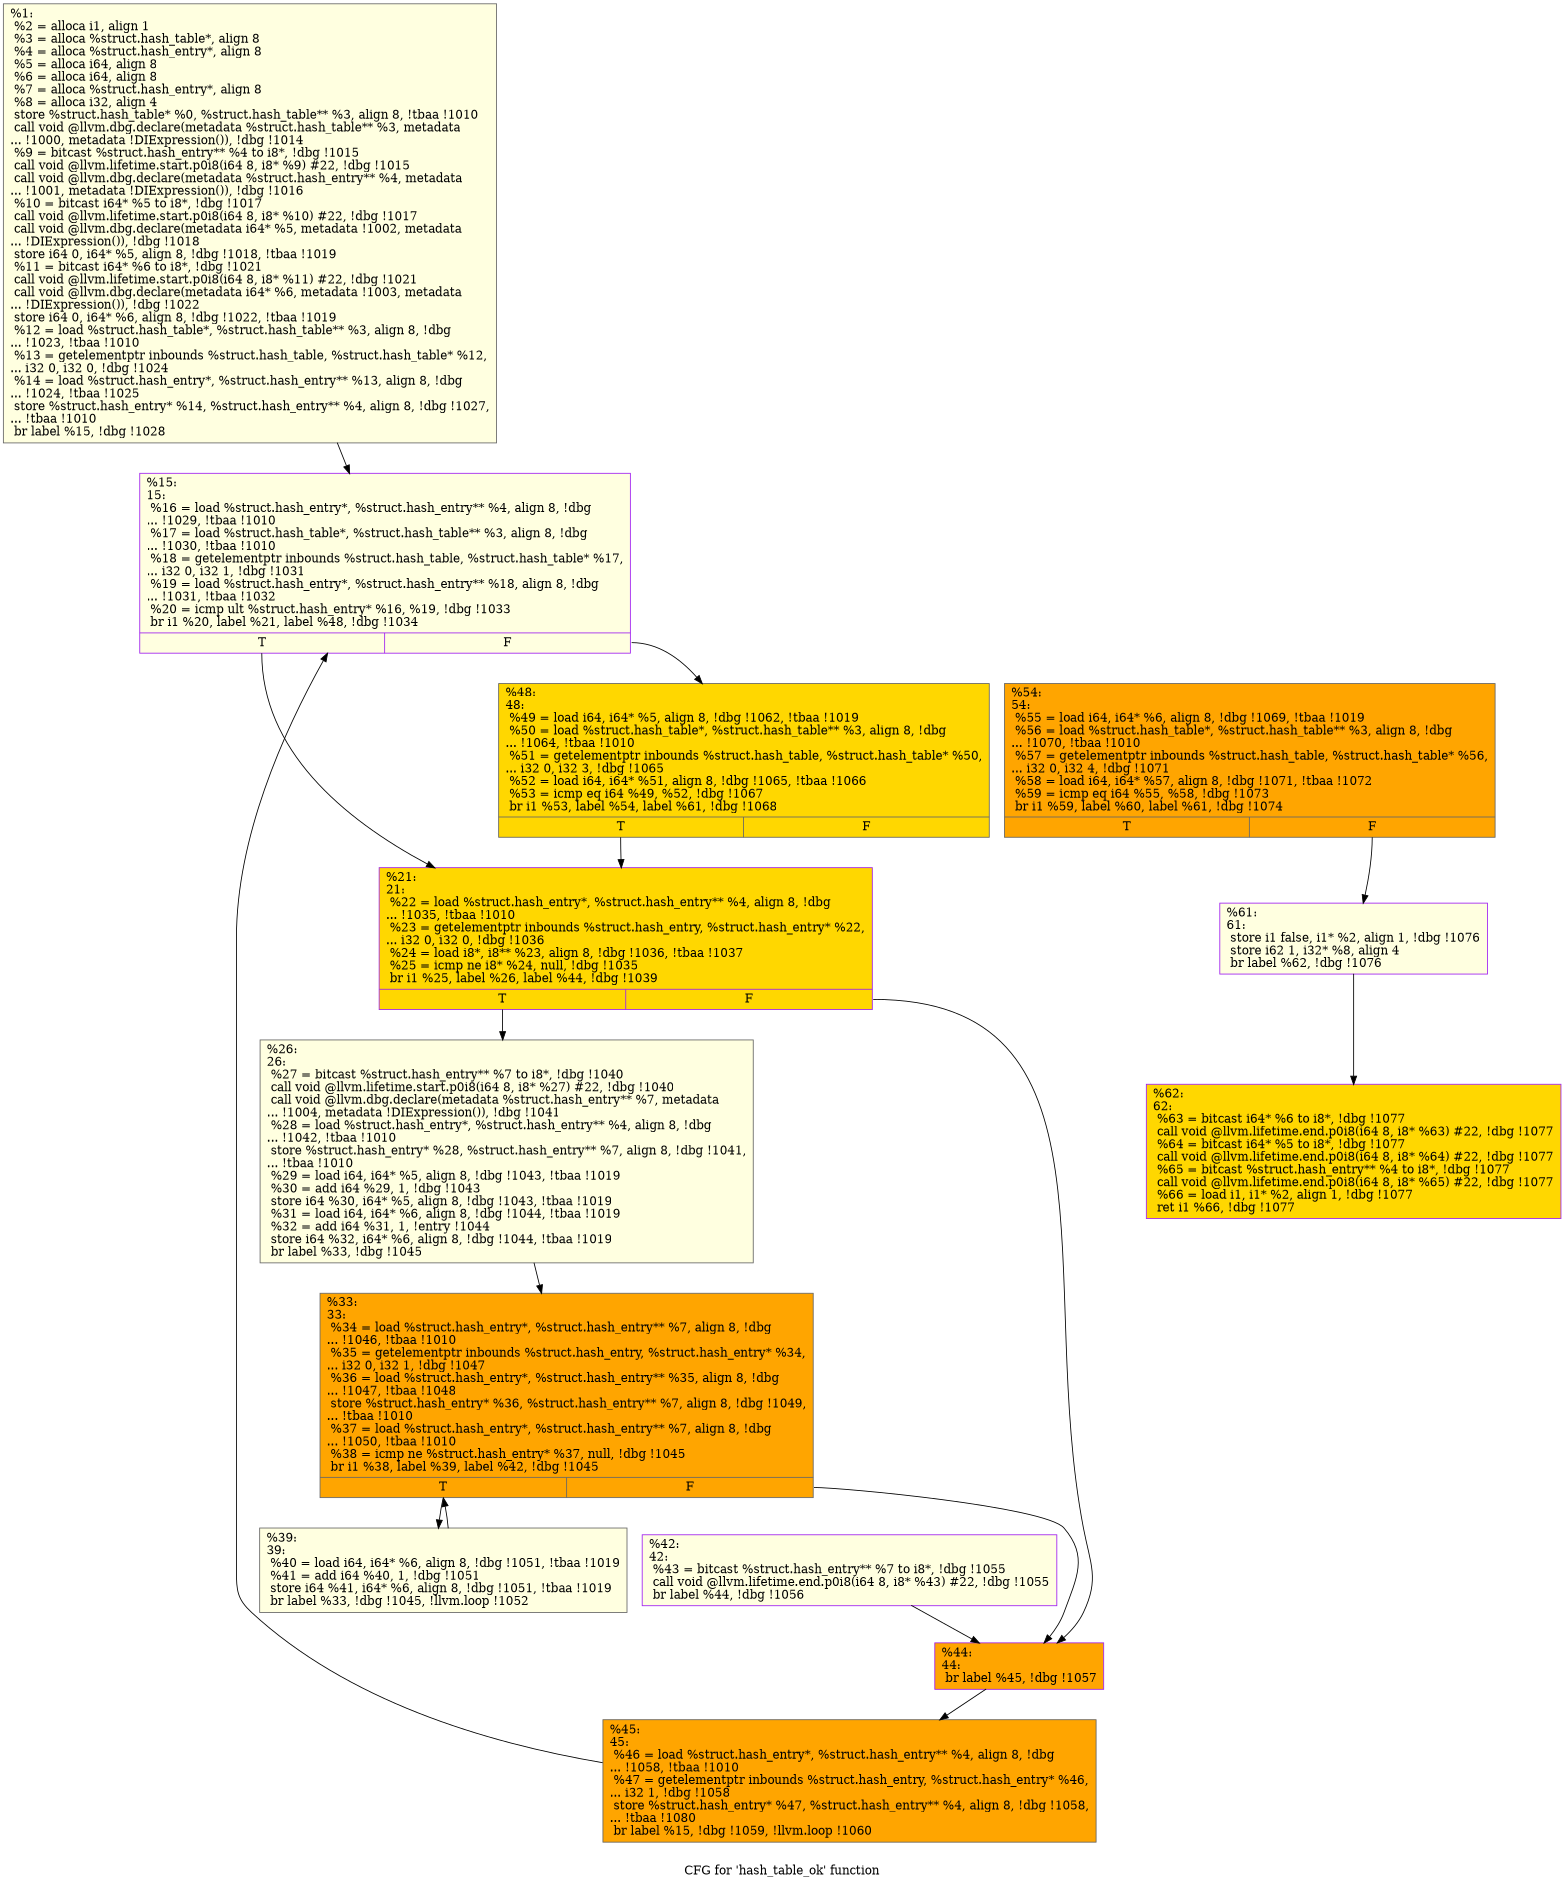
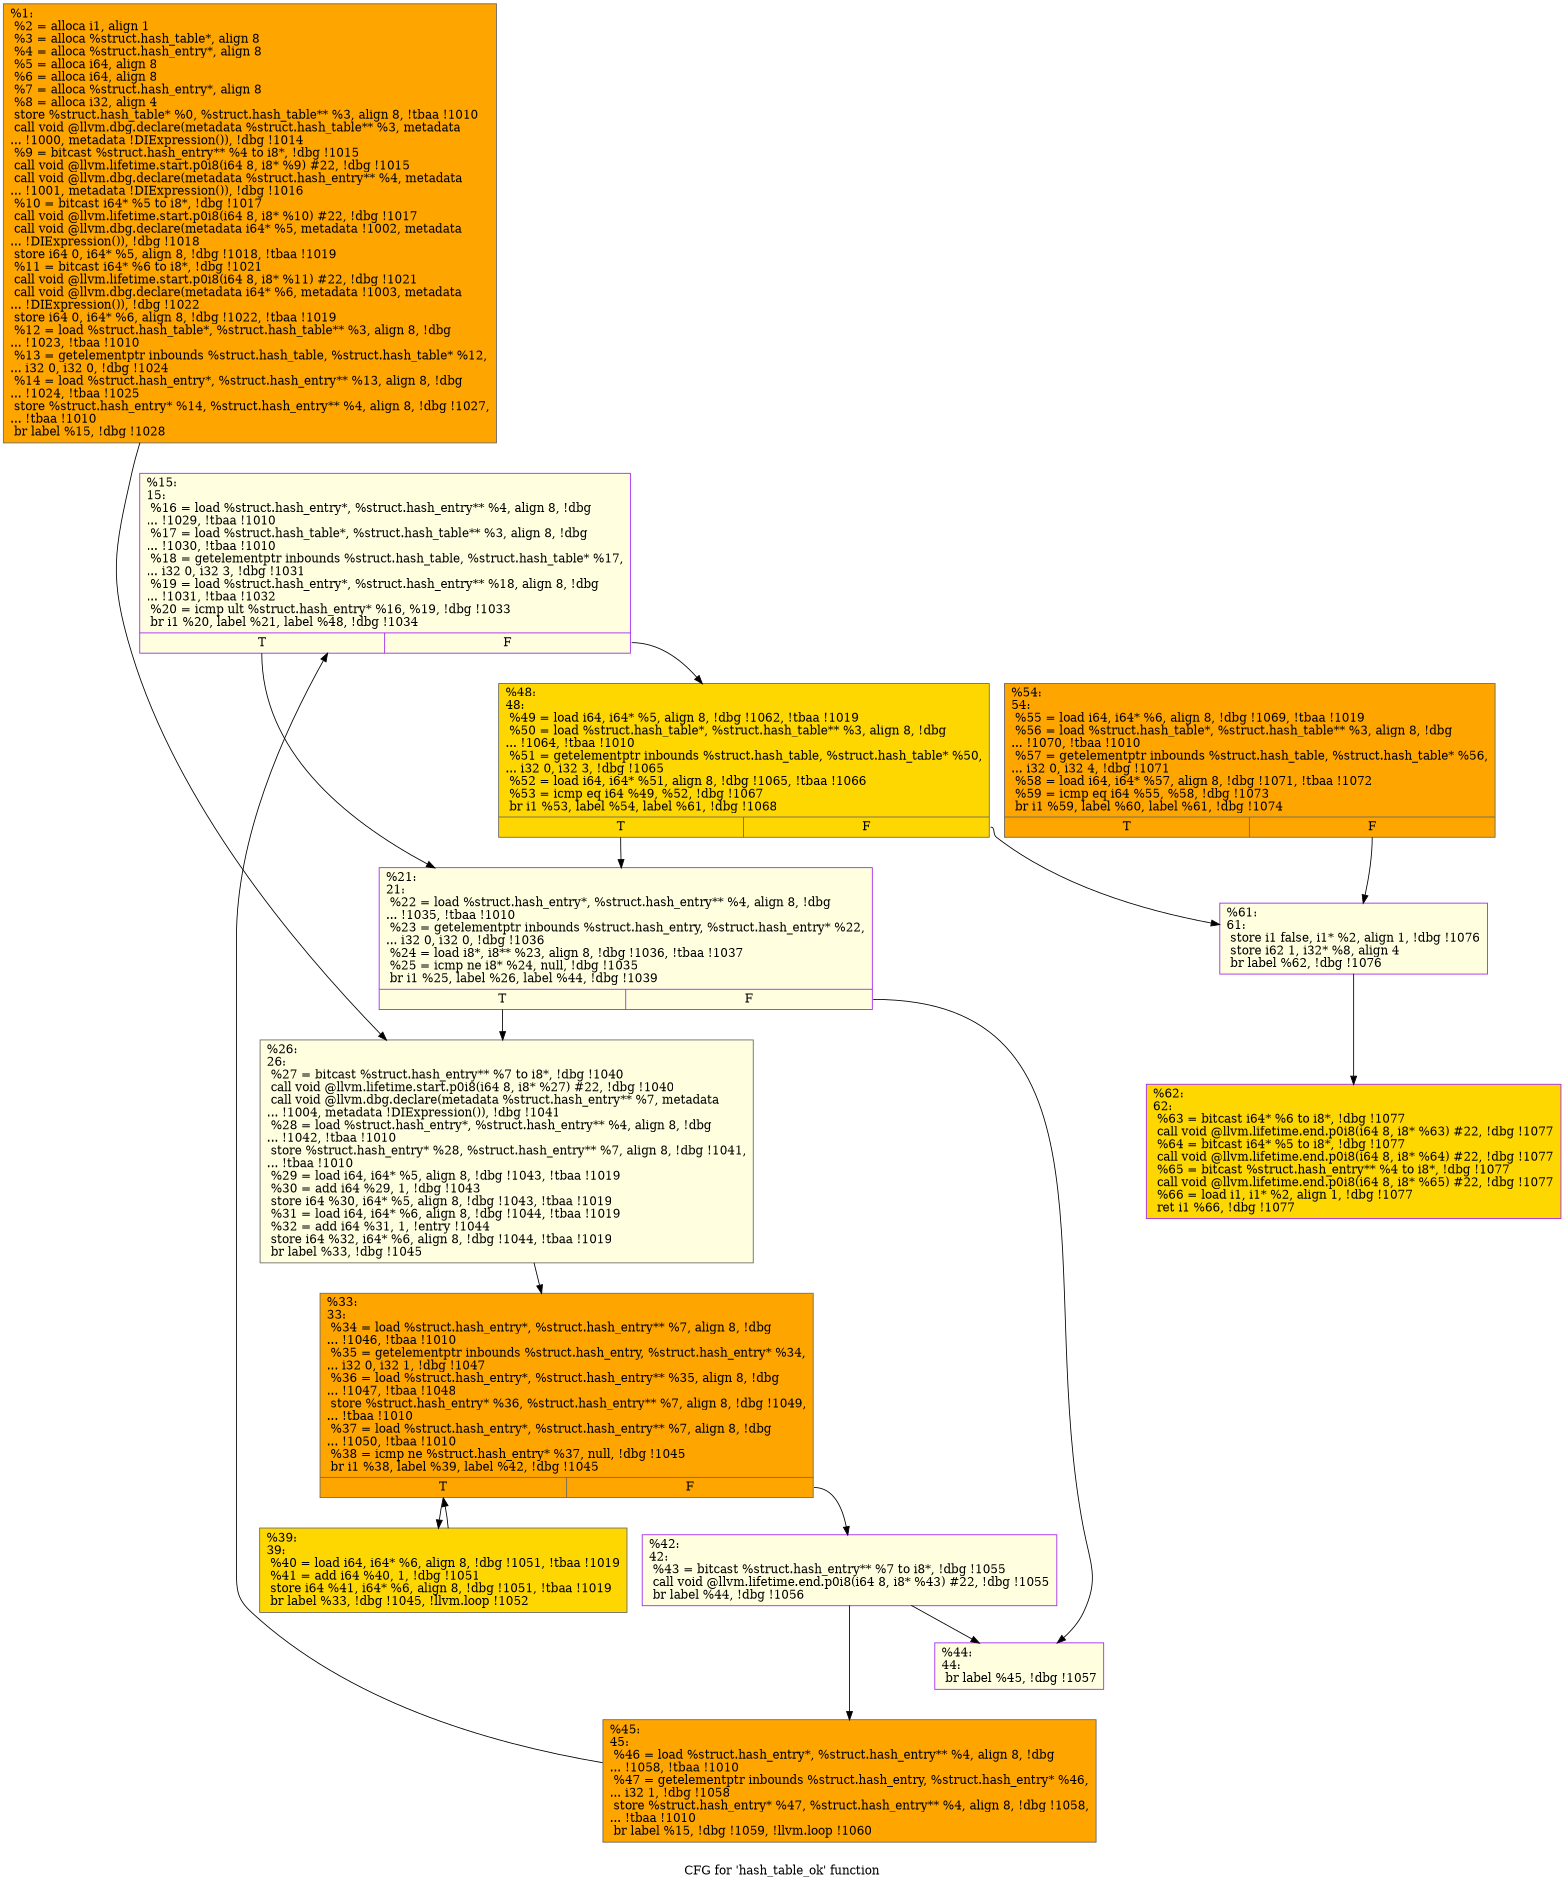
node "%1:": fillcolor lightyellow -> orange
edge "%1:" -> "%15:": now "%1:" -> "%26:"
node "%15:": text "... i32 0, i32 1, !dbg !1031" -> "... i32 0, i32 3, !dbg !1031"
edge "%48:" -> "%61:": added
node "%21:": fillcolor gold -> lightyellow
edge "%33:" -> "%44:": now "%33:" -> "%42:"
node "%39:": fillcolor lightyellow -> gold
node "%44:": fillcolor orange -> lightyellow
edge "%44:" -> "%45:": now "%42:" -> "%45:"
node "%45:": text "... !tbaa !1080" -> "... !tbaa !1010"
